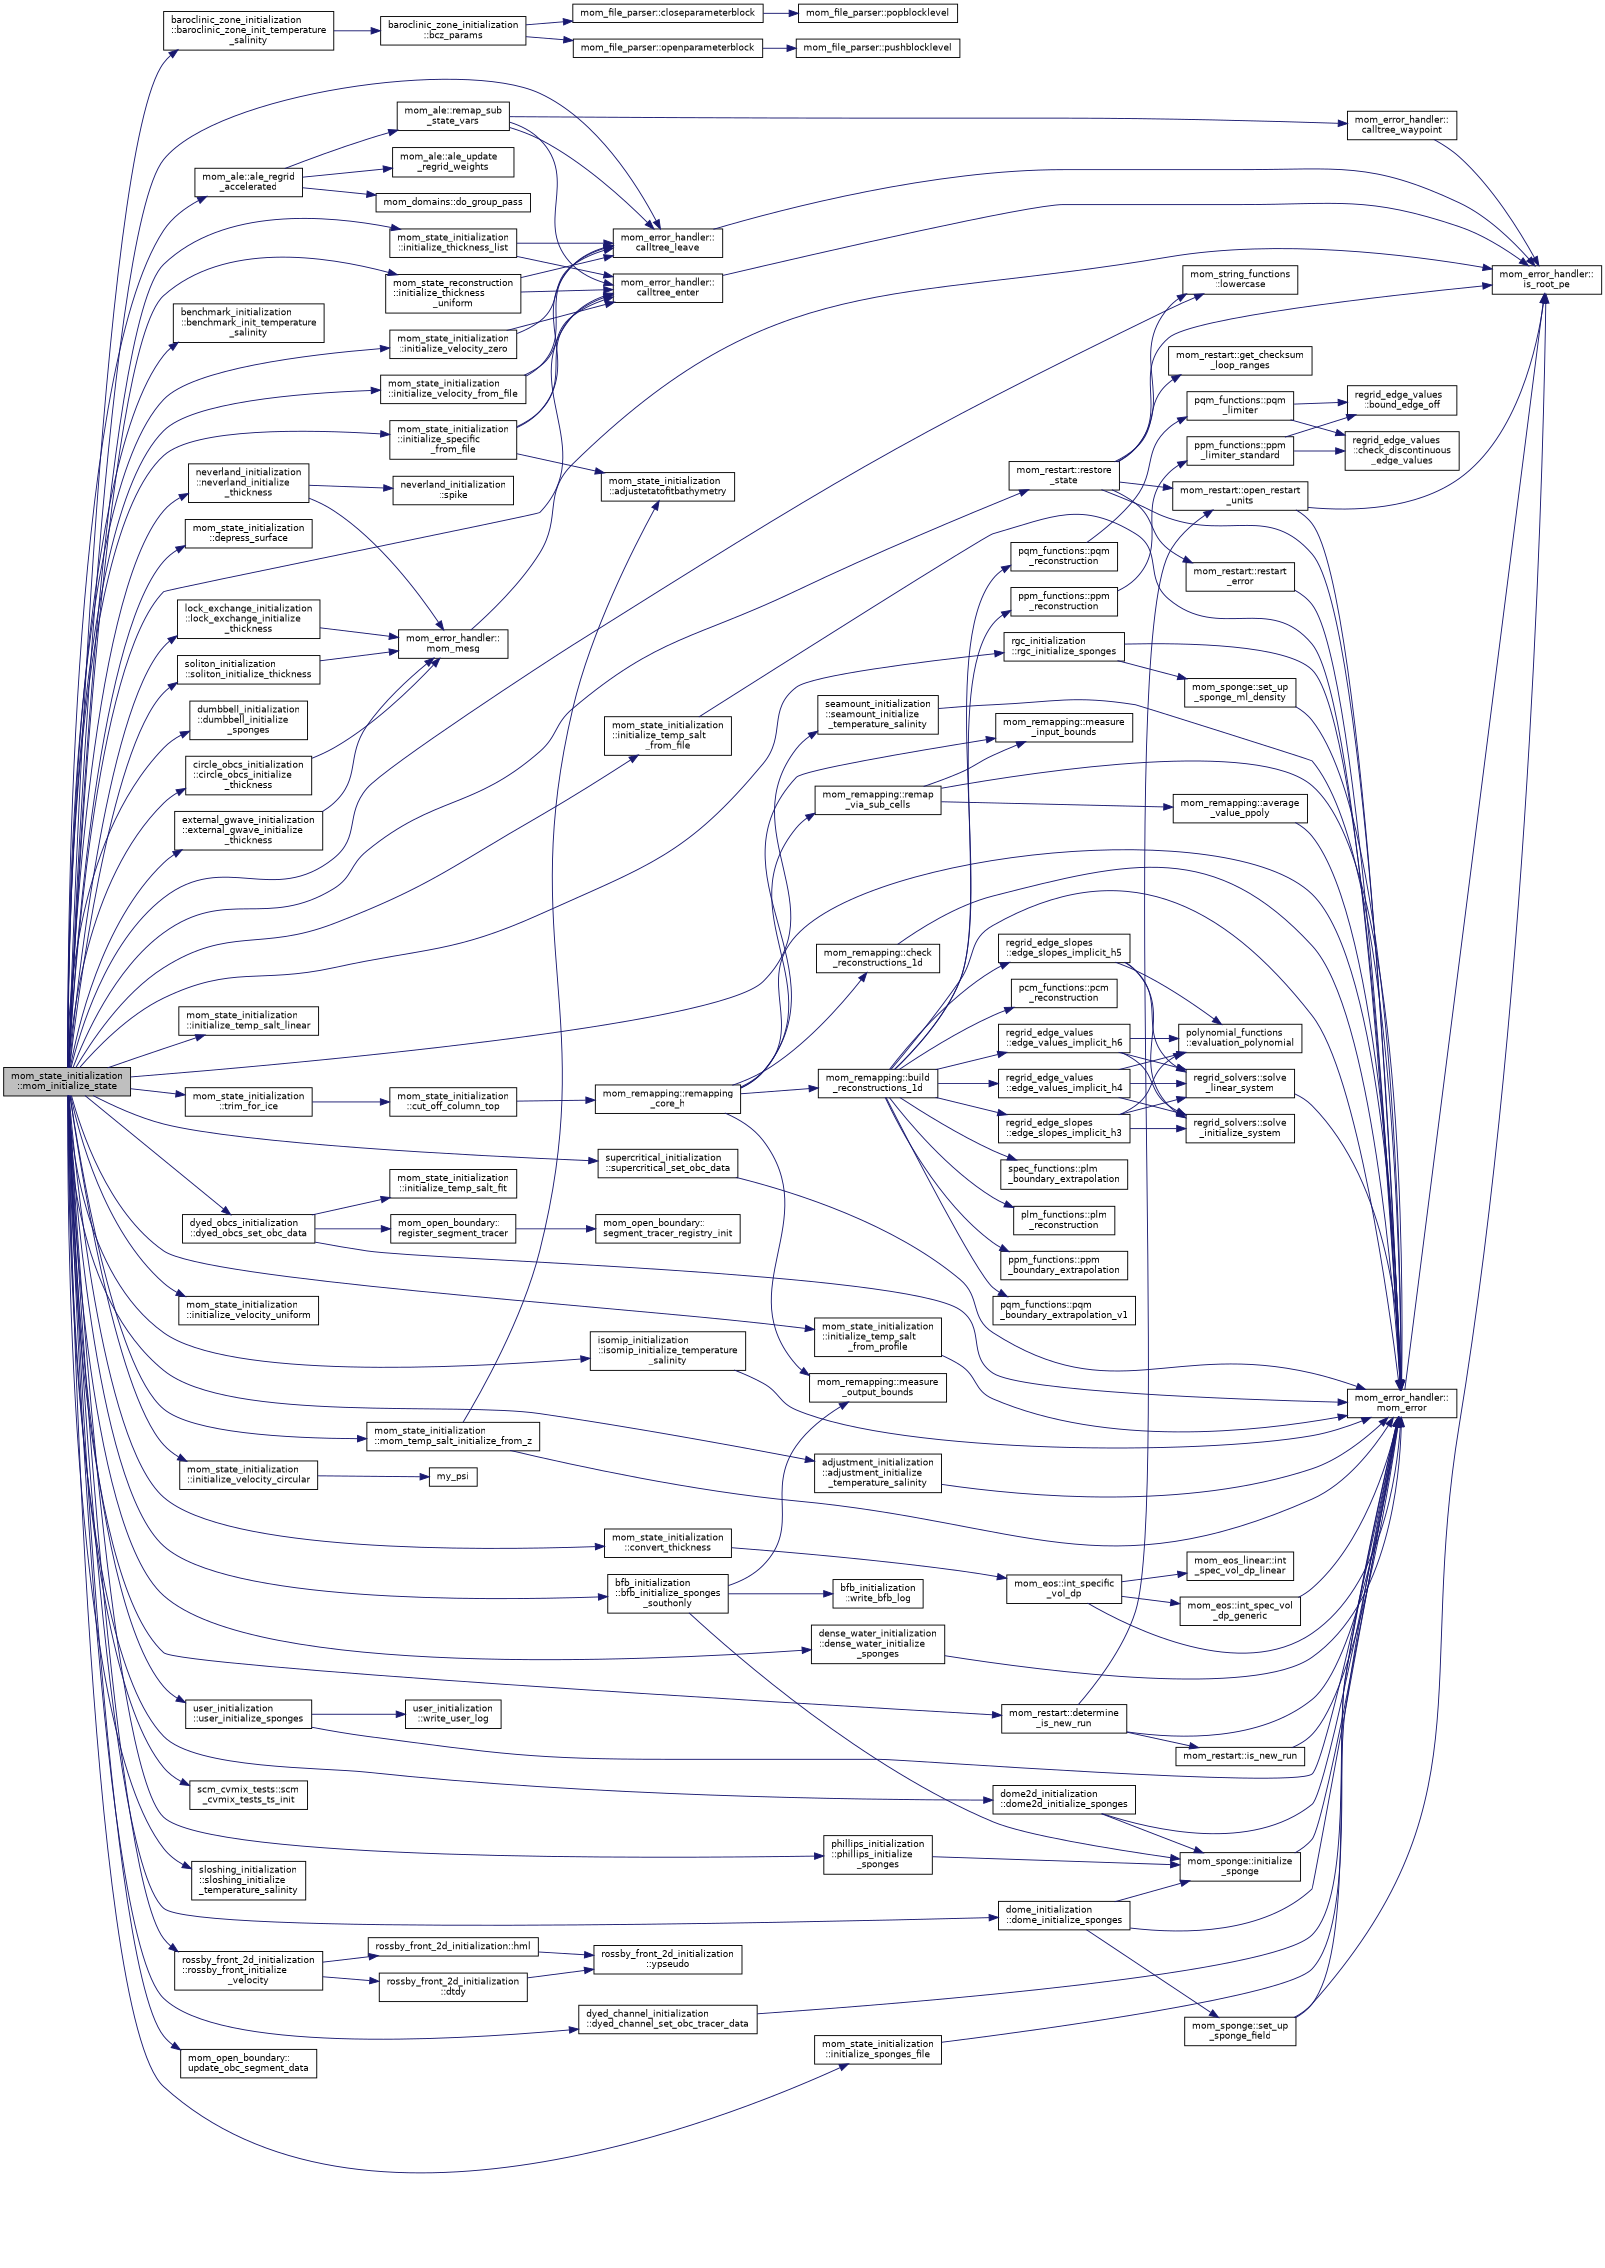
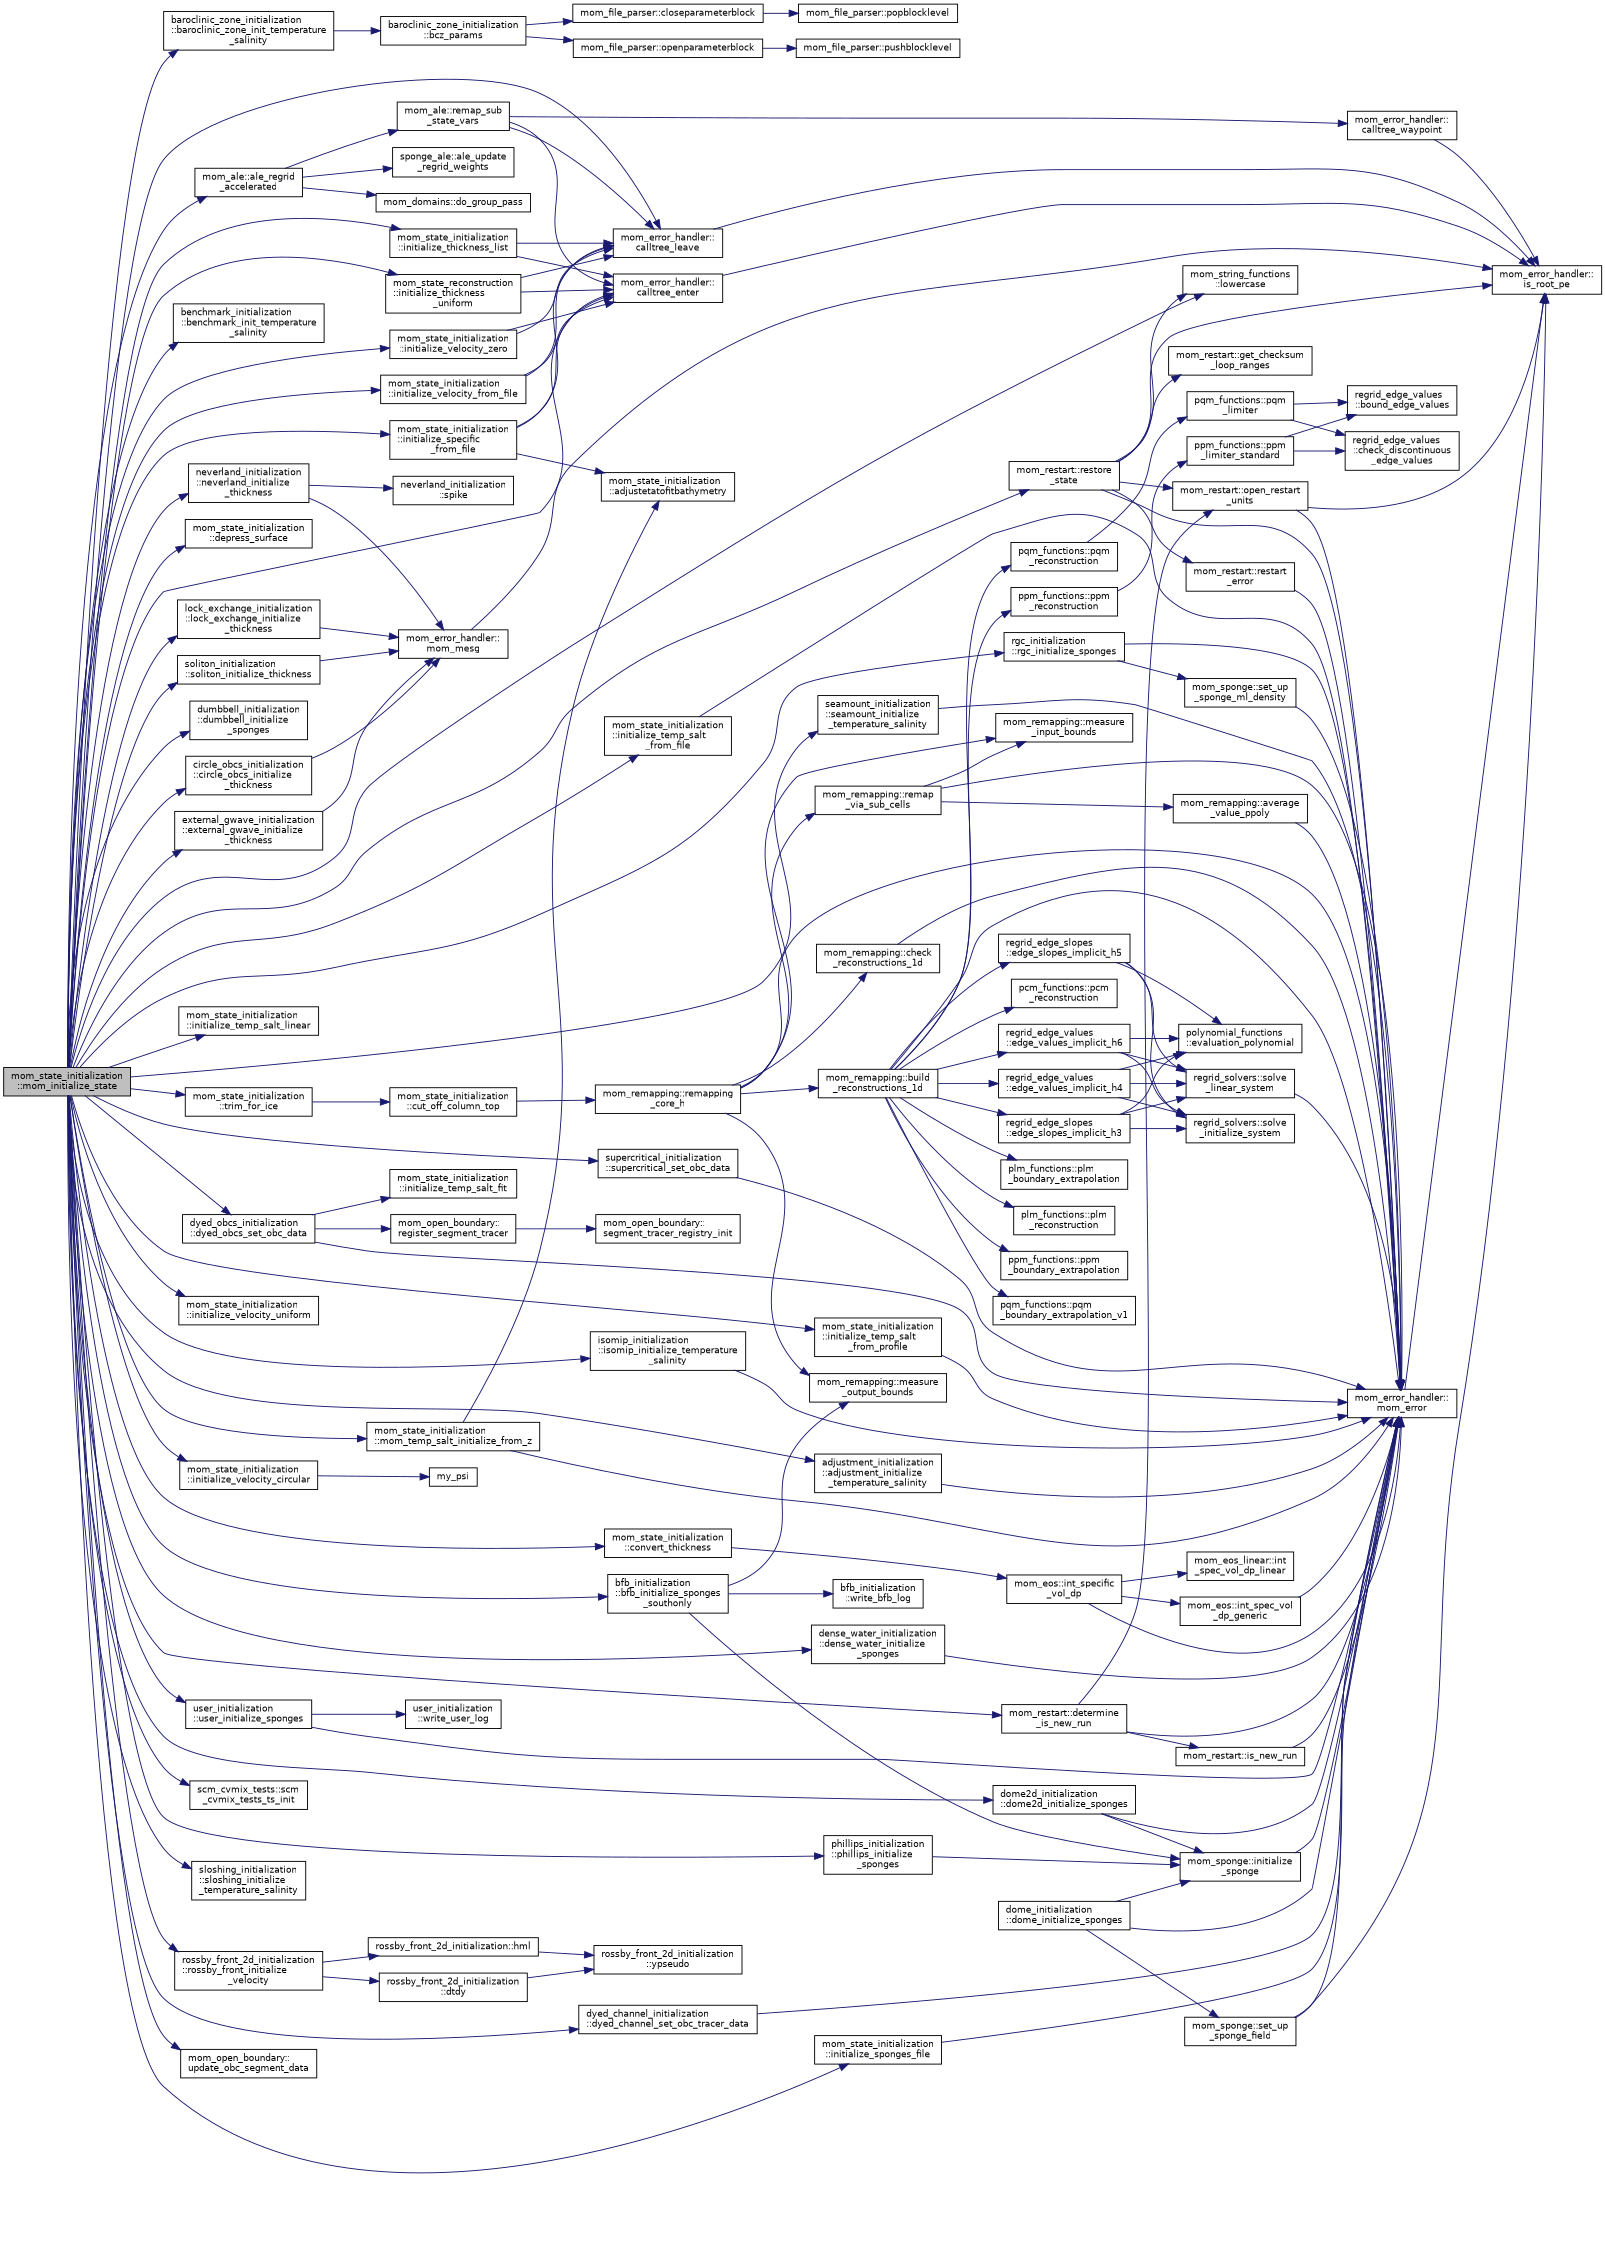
node "mom_ale::ale_update _regrid_weights": label "mom_ale::ale_update _regrid_weights" -> "sponge_ale::ale_update _regrid_weights"
node "regrid_edge_values ::bound_edge_off": label "regrid_edge_values ::bound_edge_off" -> "regrid_edge_values ::bound_edge_values"
node "spec_functions::plm _boundary_extrapolation": label "spec_functions::plm _boundary_extrapolation" -> "plm_functions::plm _boundary_extrapolation"
edge "mom_state_initialization ::mom_initialize_state" -> "dome_initialization ::dome_initialize_sponges": removed
